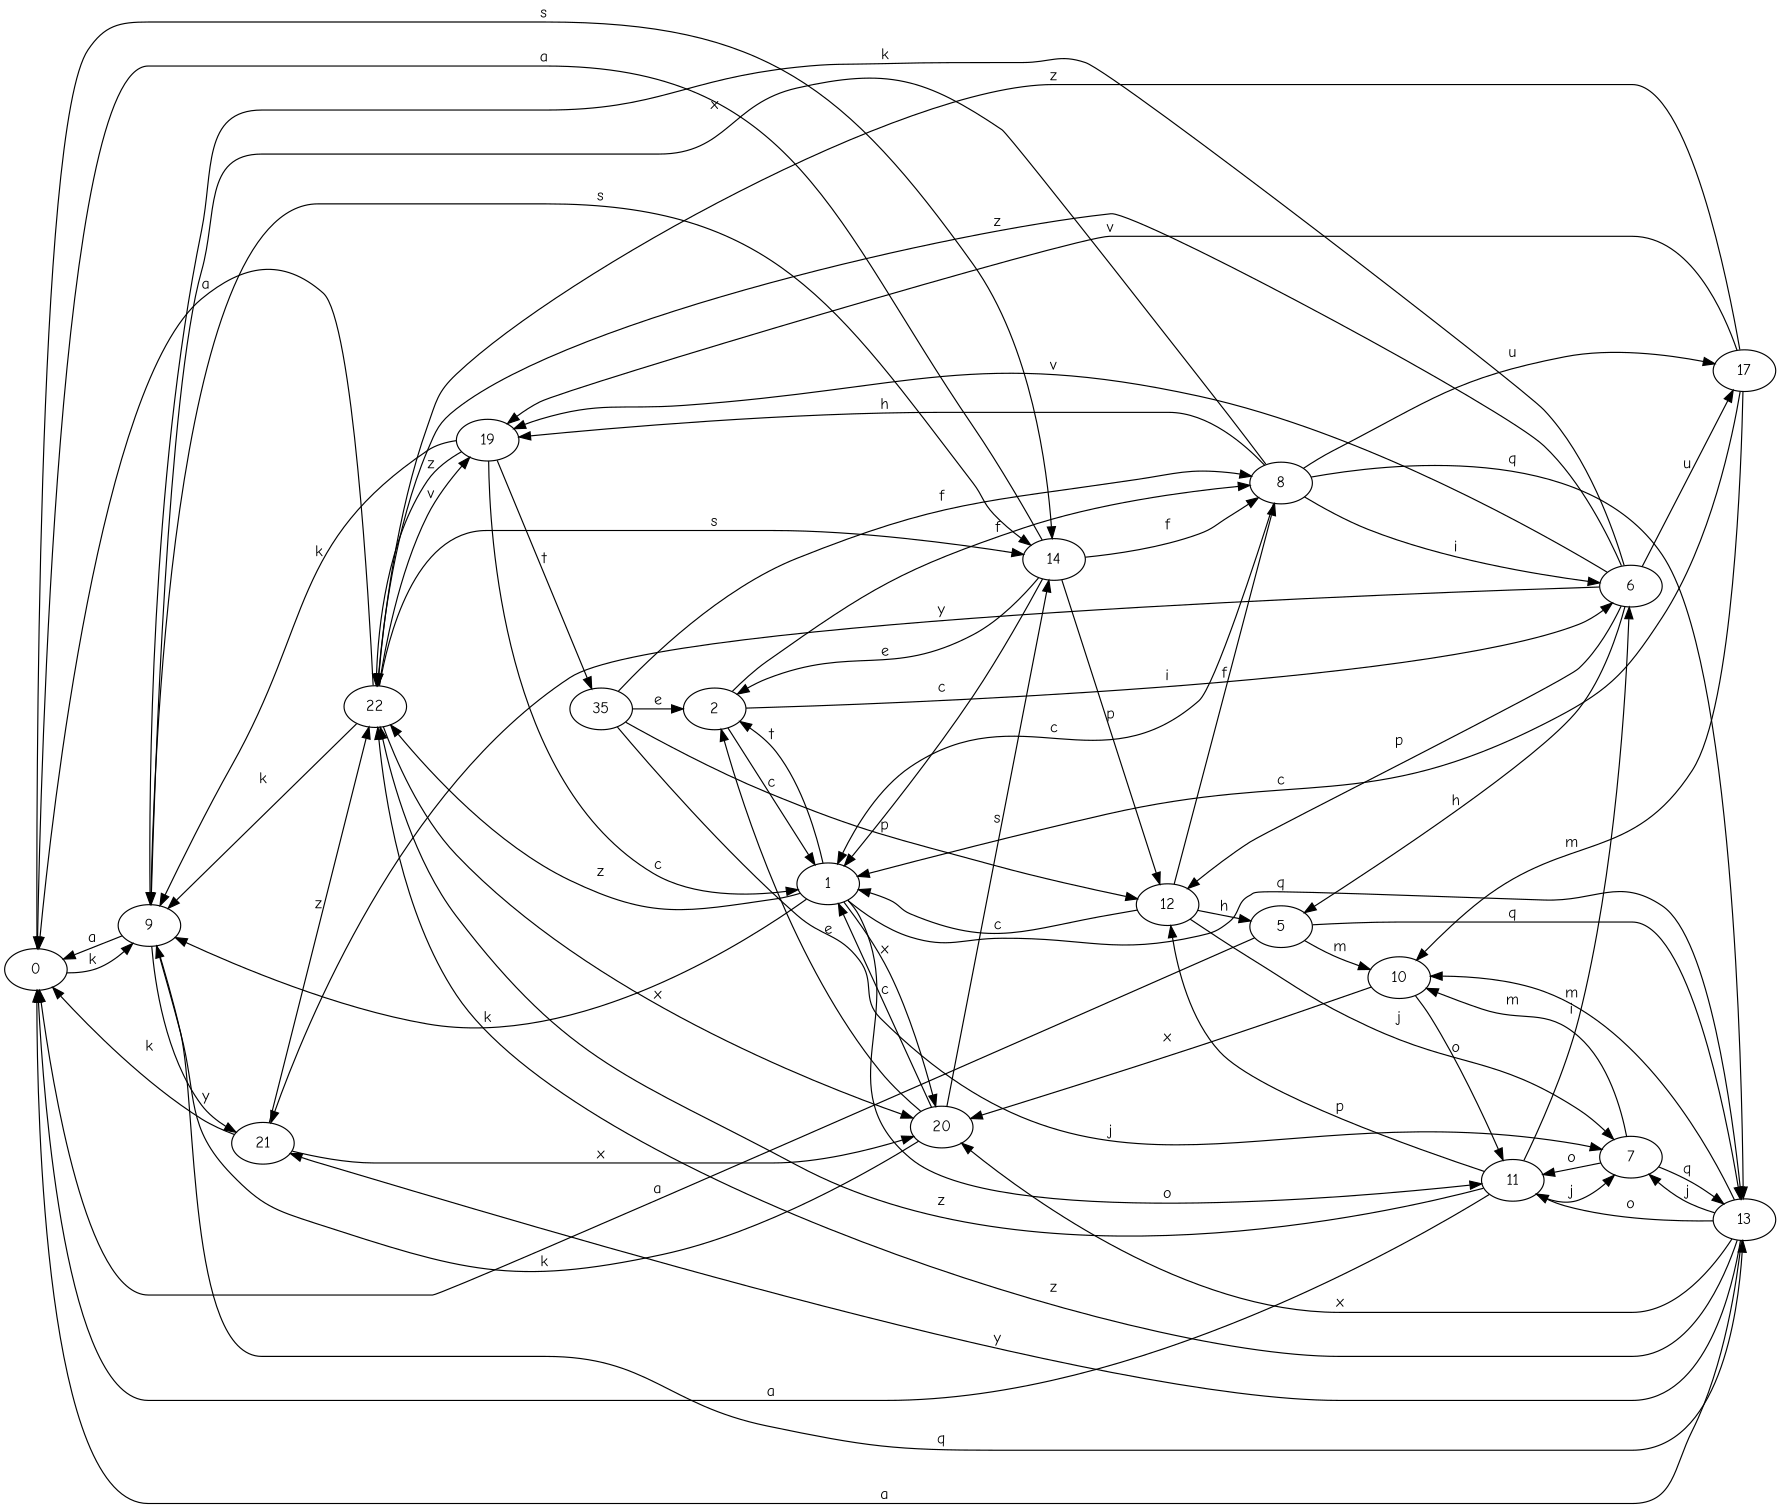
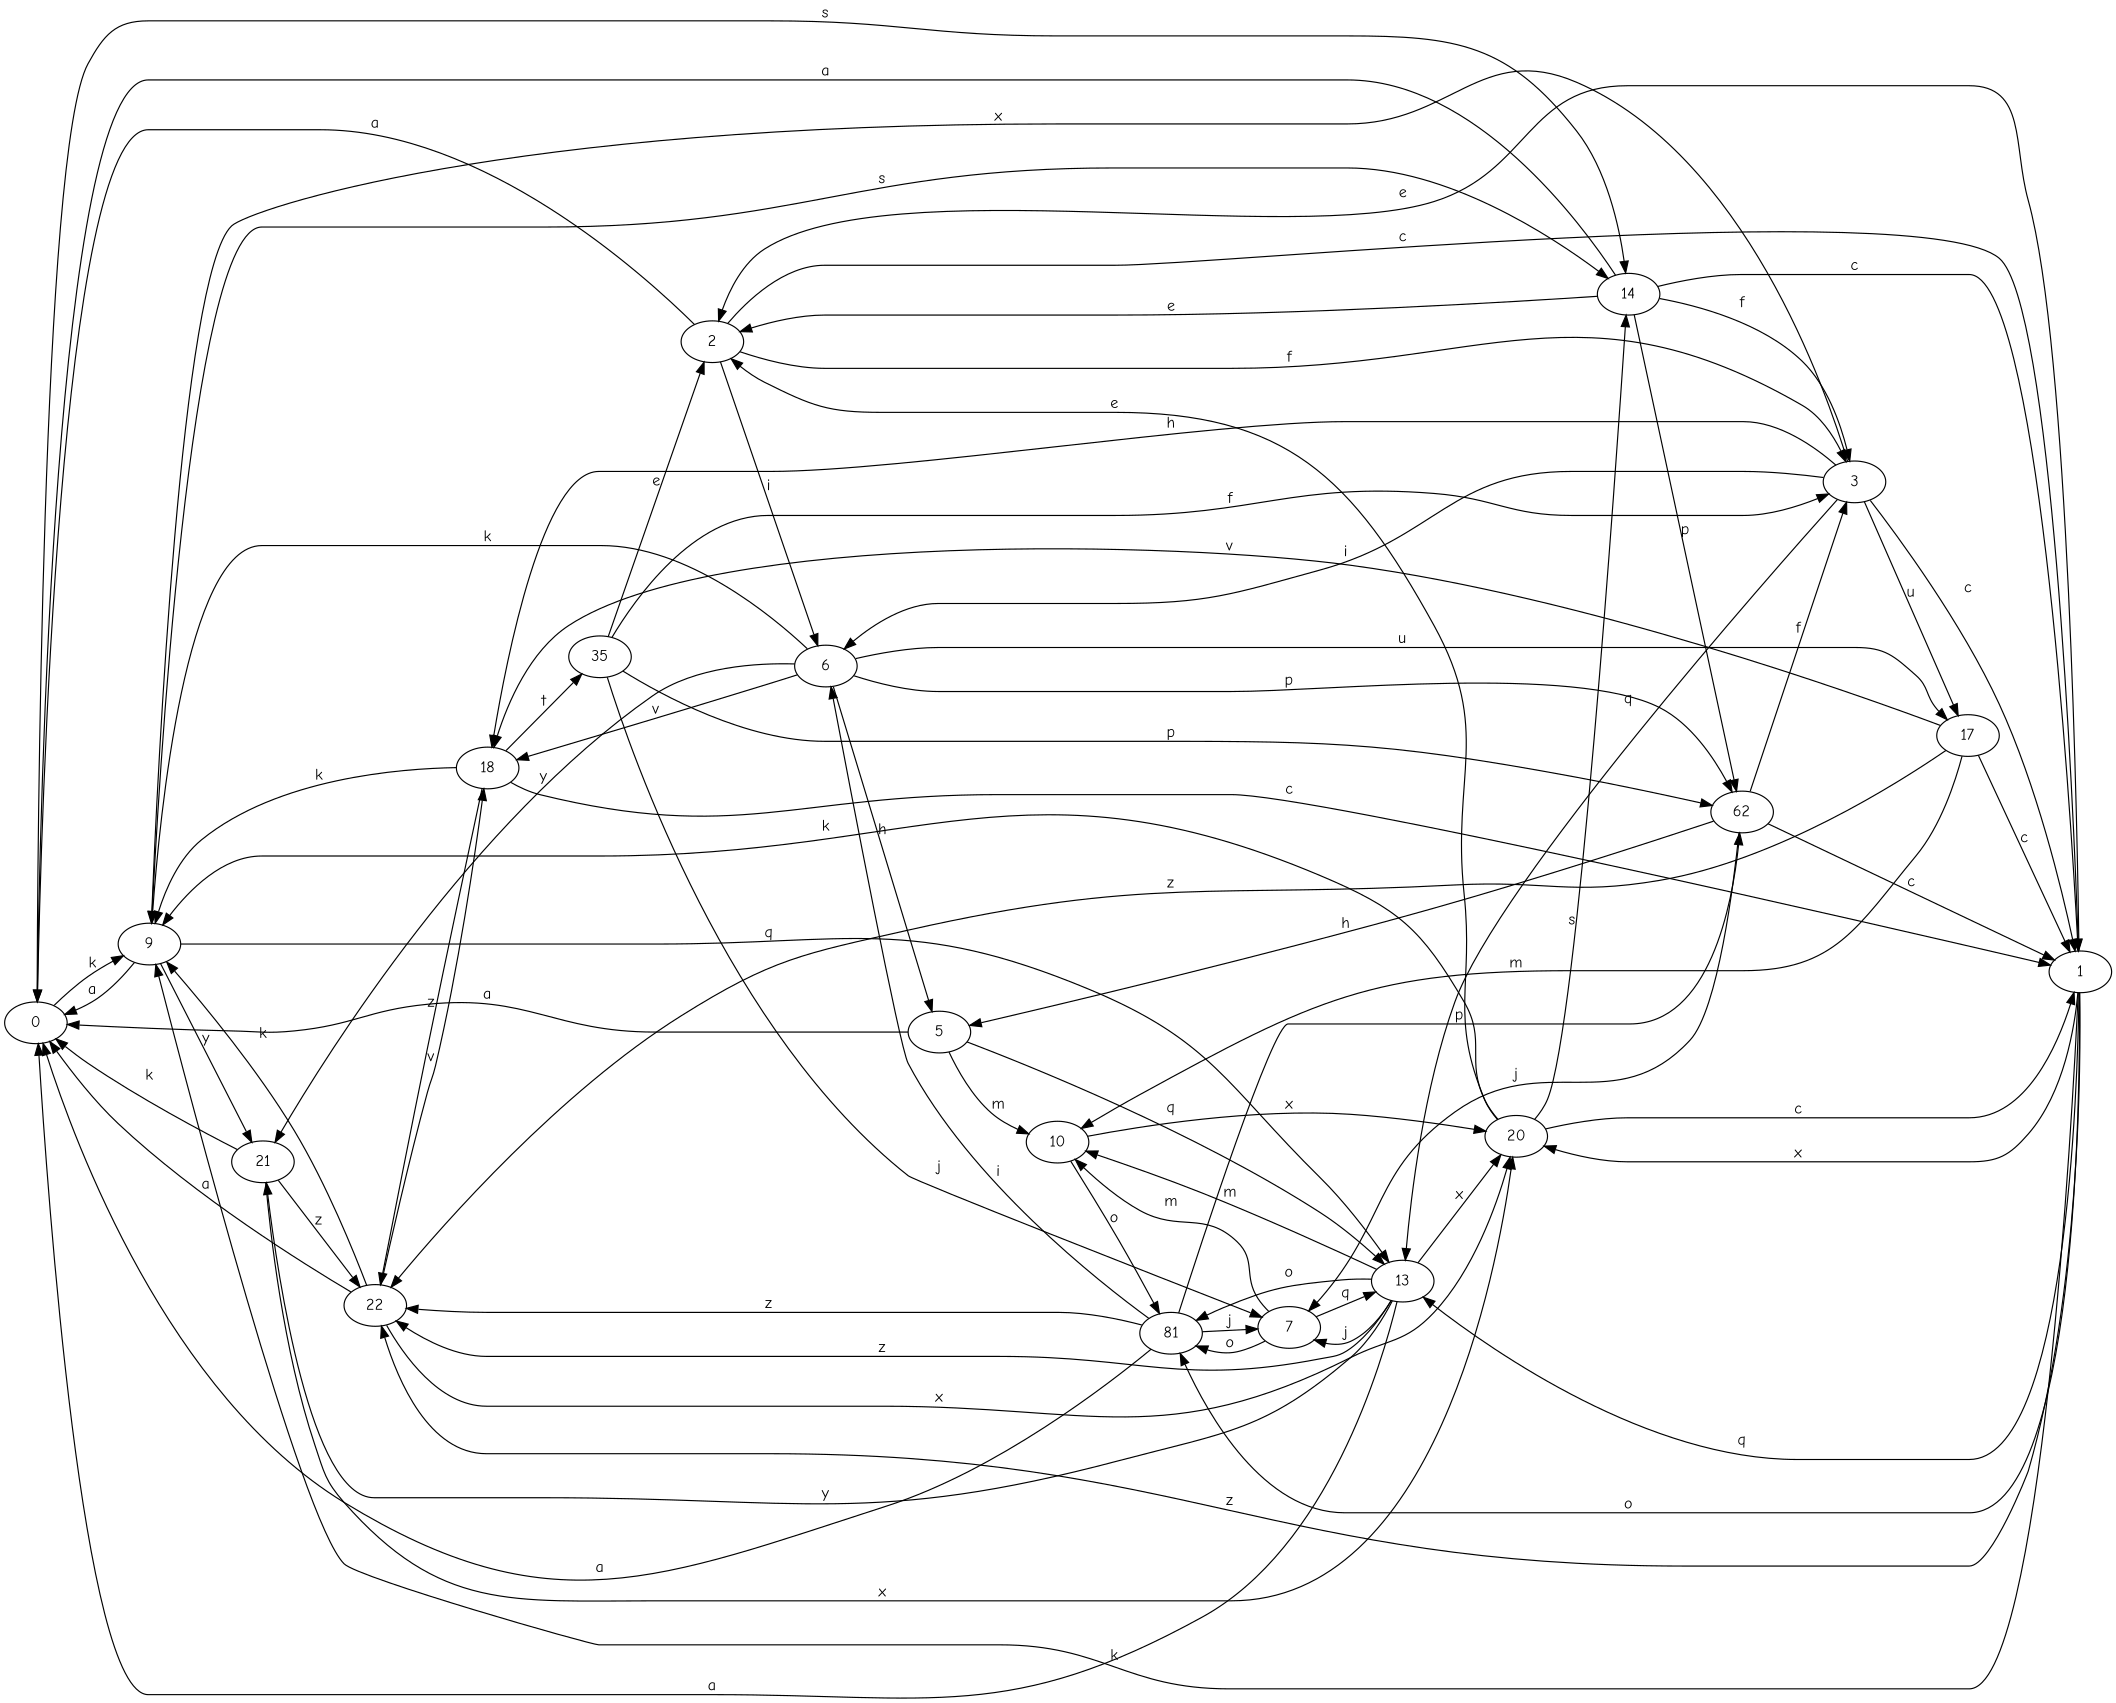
edge "6" -> "22": removed, label "z"
edge "2" -> "0": added, label "a"
node "19": label "19" -> "18"
node "8": label "8" -> "3"
edge "22" -> "14": removed, label "s"
edge "1" -> "2": label "t" -> "e"
node "12": label "12" -> "62"
node "11": label "11" -> "81"
